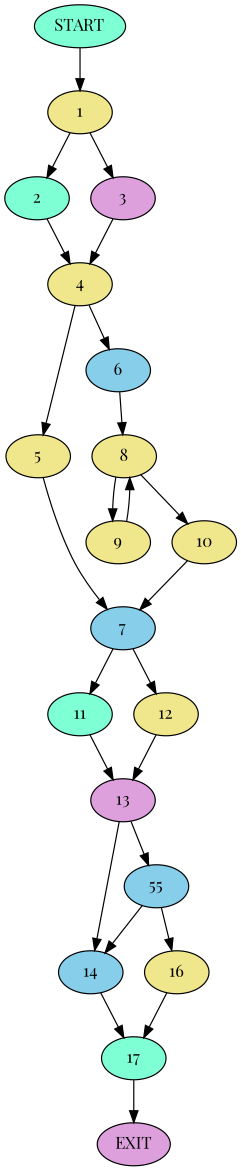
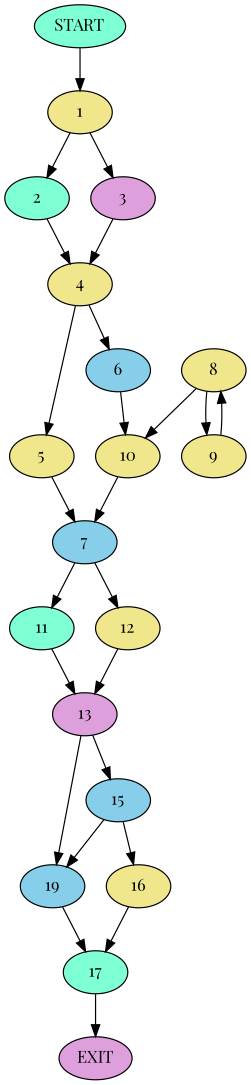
edge "6" -> "8": now "6" -> "10"
node "55": label "55" -> "15"
node "14": label "14" -> "19"
